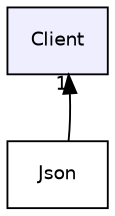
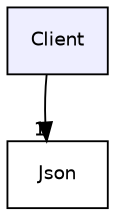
edge "Json" -> "Client": reversed
